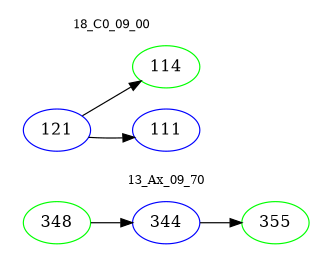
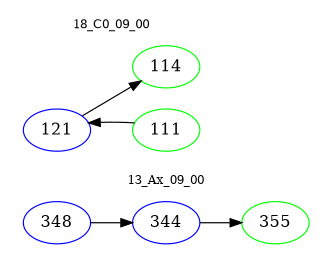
node "111": color blue -> green
edge "121" -> "111": reversed
cluster "13_Ax_09_70": label "13_Ax_09_70" -> "13_Ax_09_00"
node "348": color green -> blue
